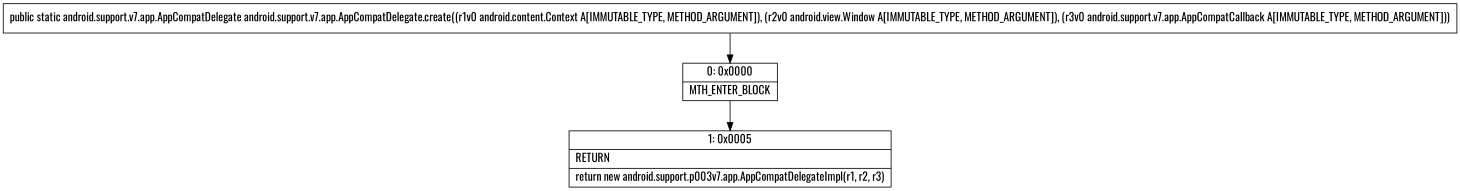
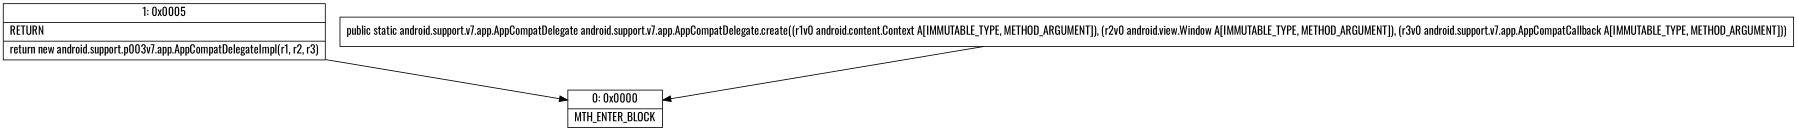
edge "0: 0x0000" -> "1: 0x0005": reversed
